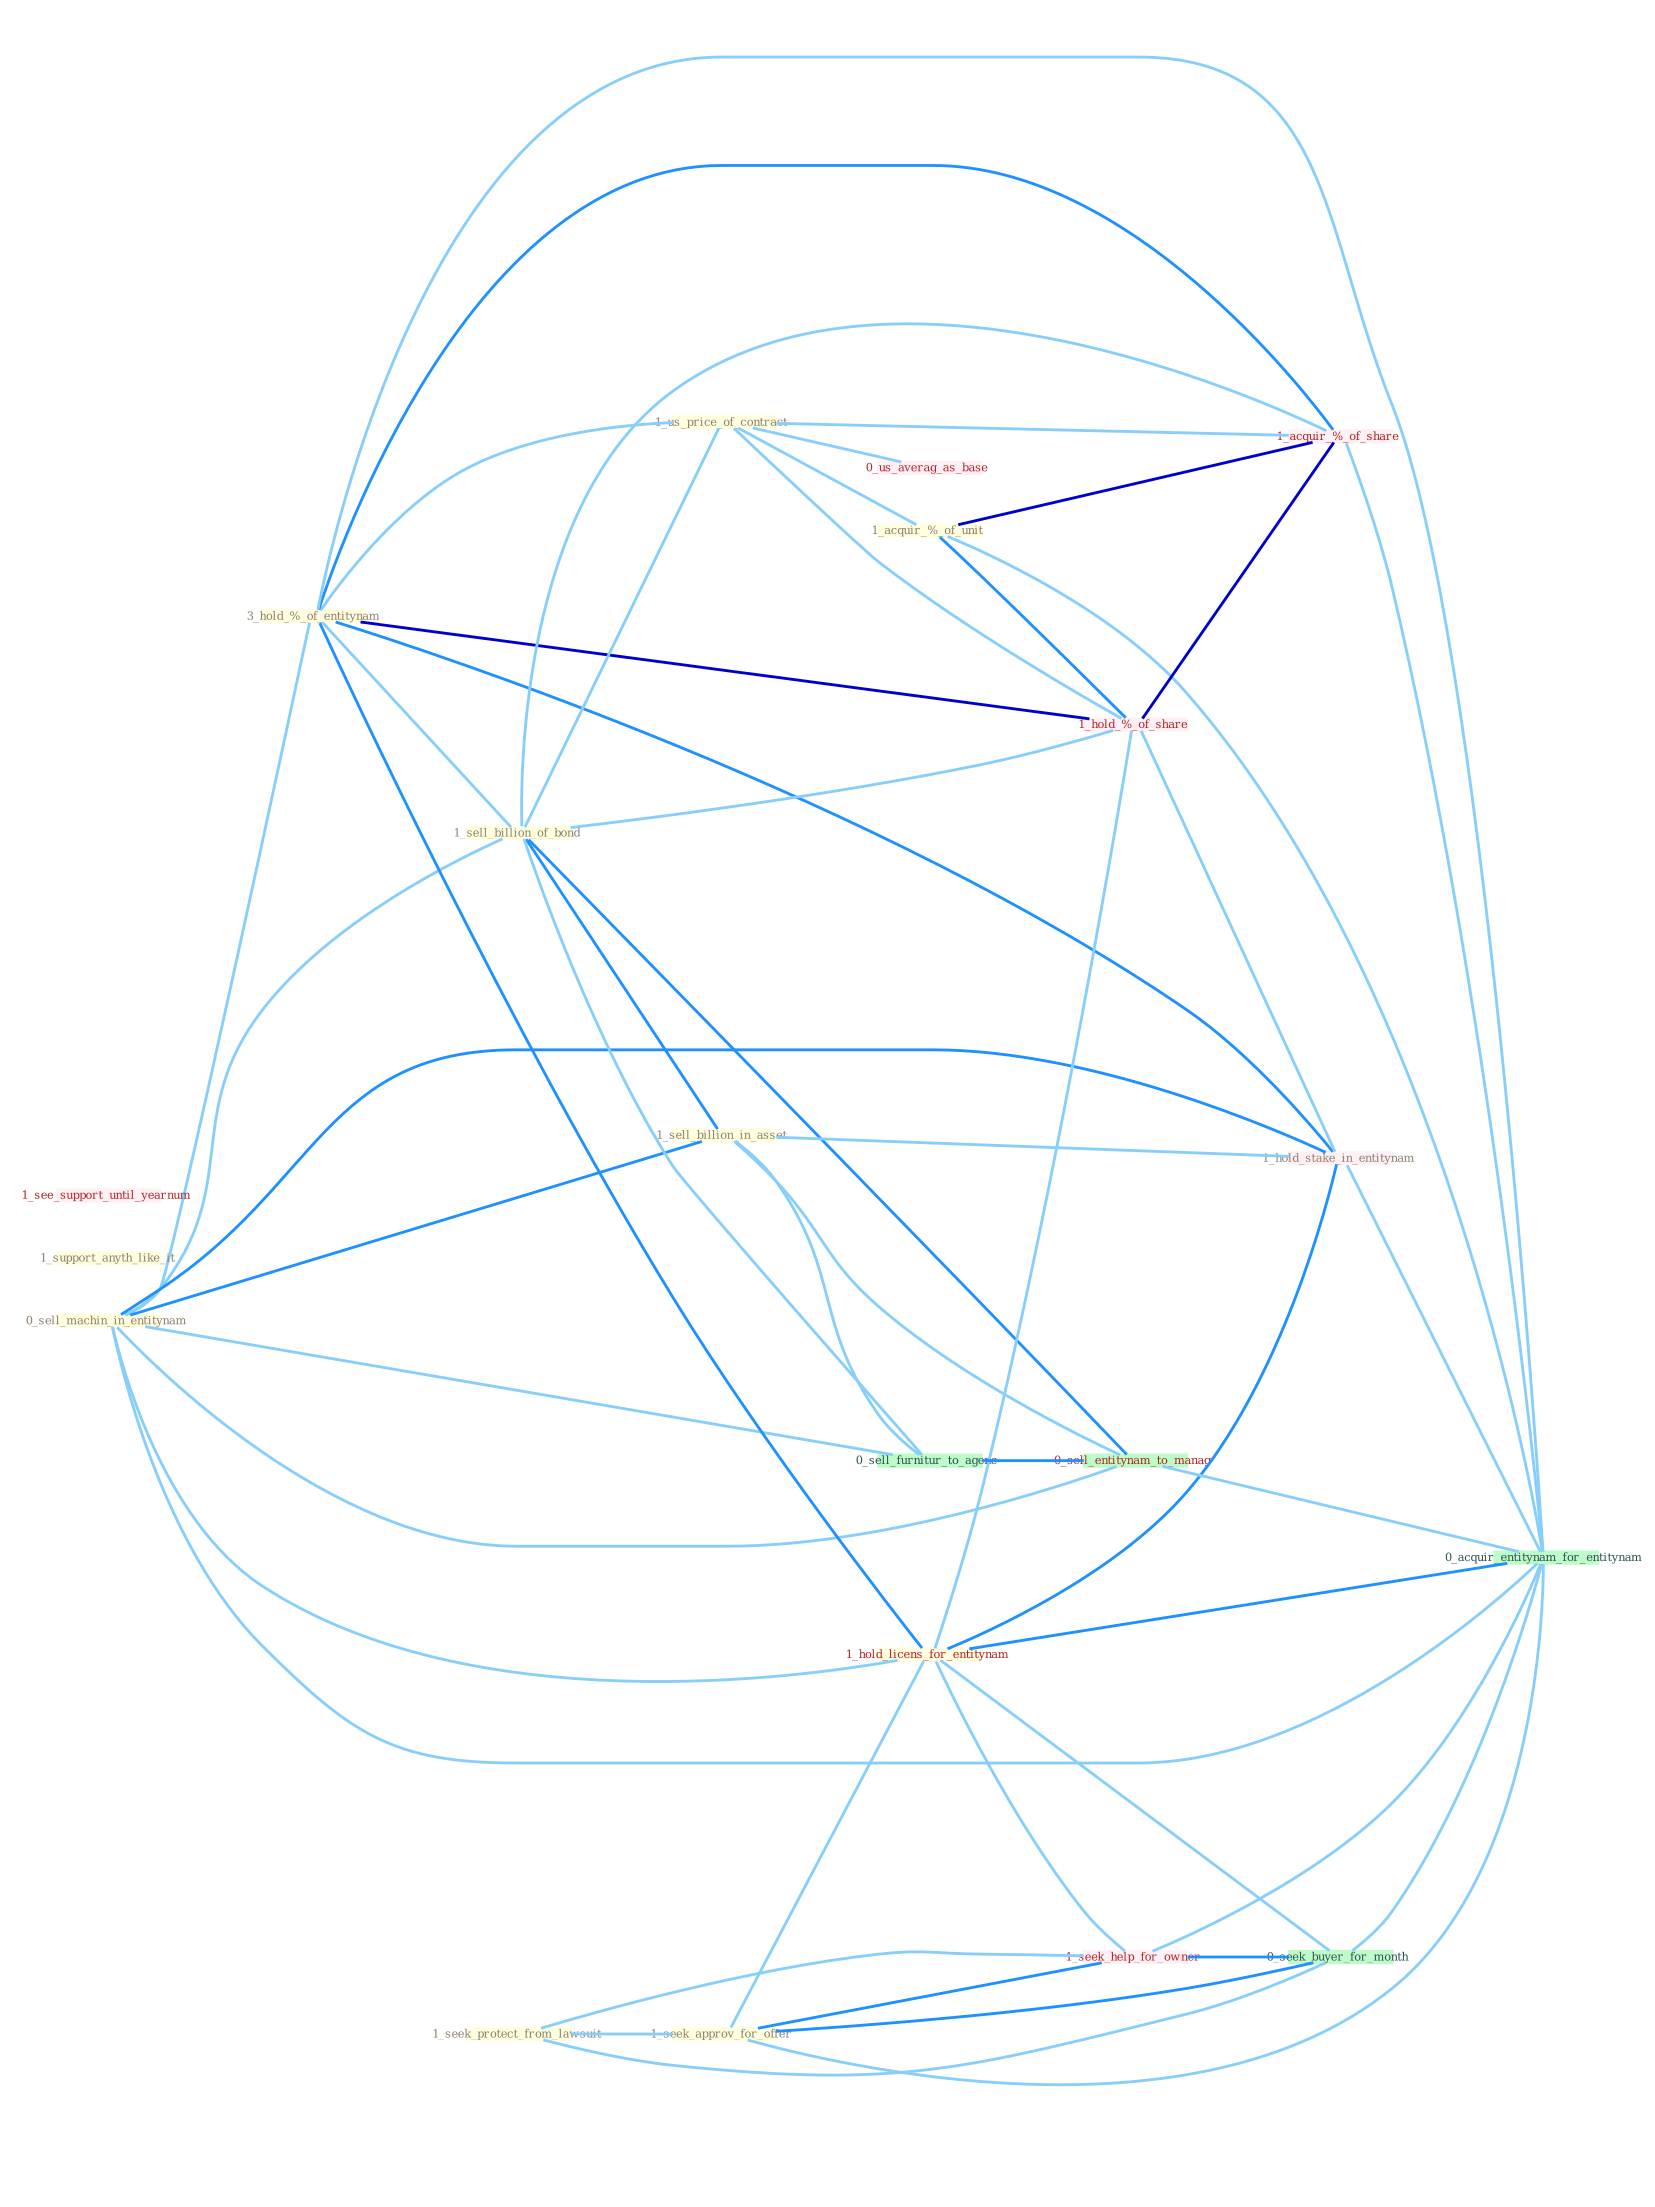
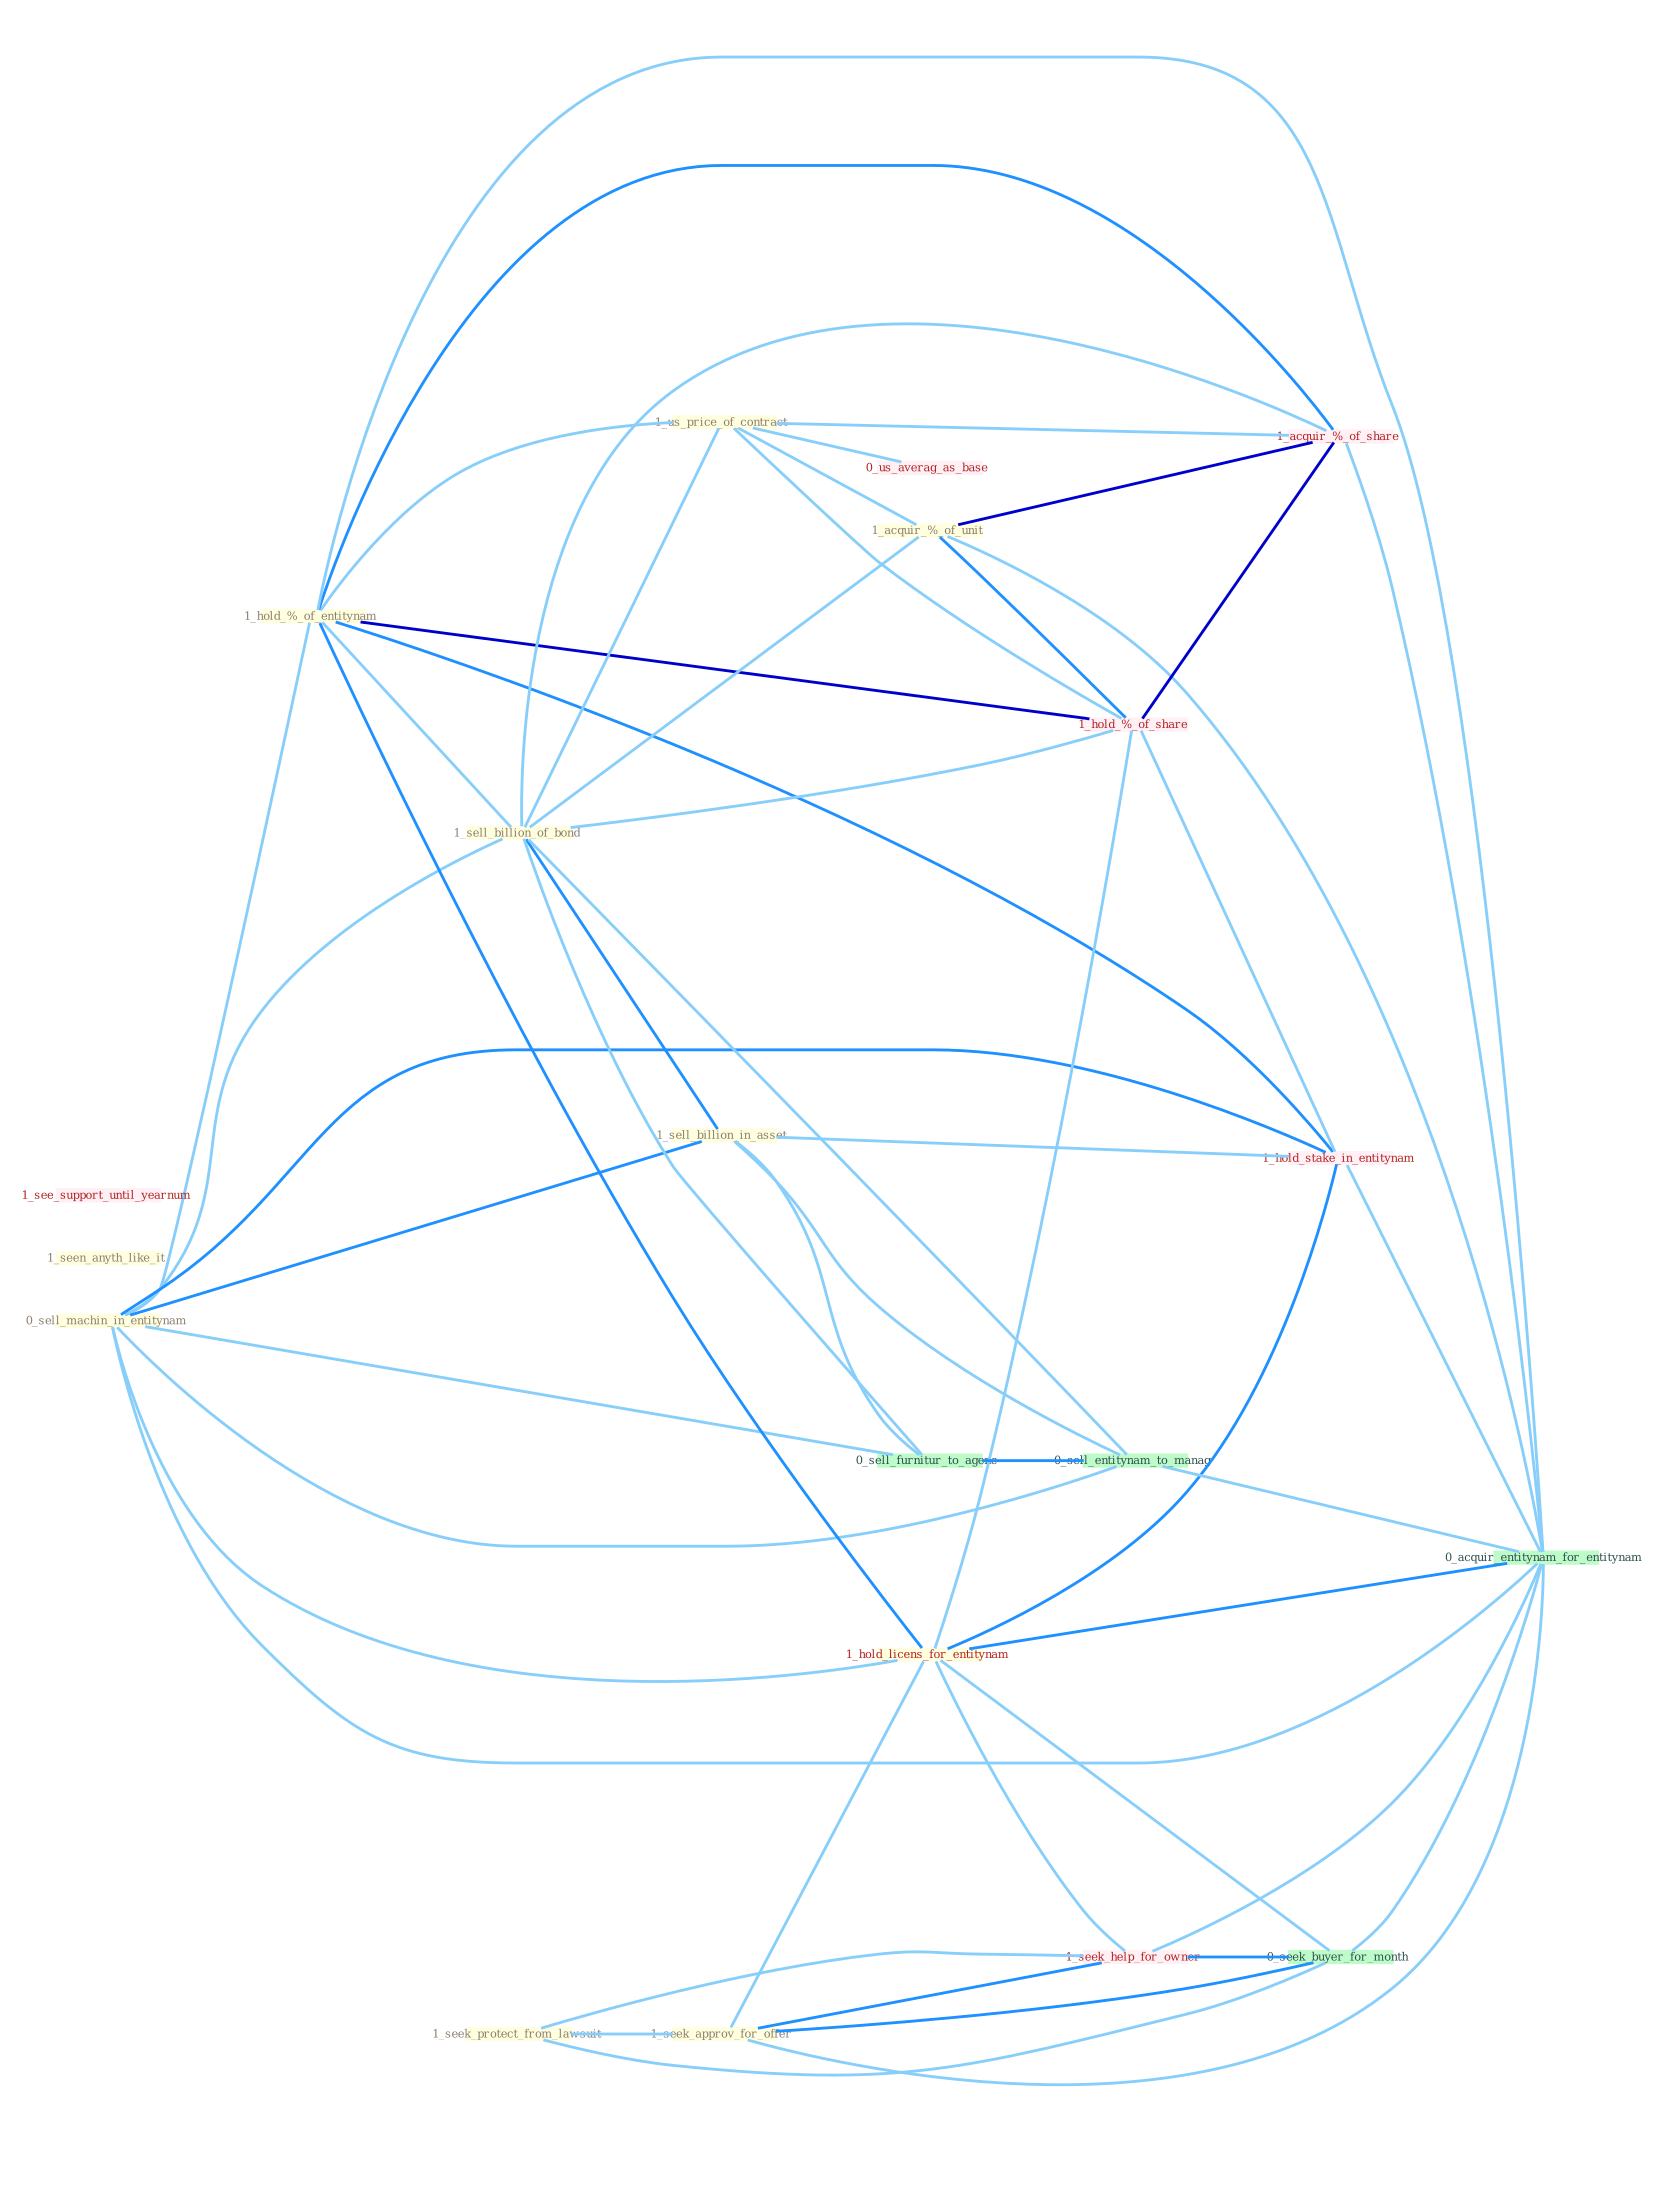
node "3_hold_%_of_entitynam": label "3_hold_%_of_entitynam" -> "1_hold_%_of_entitynam"
edge "1_acquir_%_of_unit" -- "1_sell_billion_of_bond": added
node "1_hold_stake_in_entitynam": fontcolor #8b7d6b -> #b22222
edge "1_sell_billion_of_bond" -- "0_sell_entitynam_to_manag": color #1e90ff -> #87cefa
node "1_support_anyth_like_it": label "1_support_anyth_like_it" -> "1_seen_anyth_like_it"
node "0_sell_entitynam_to_manag": fontcolor #b22222 -> #2f4f4f
